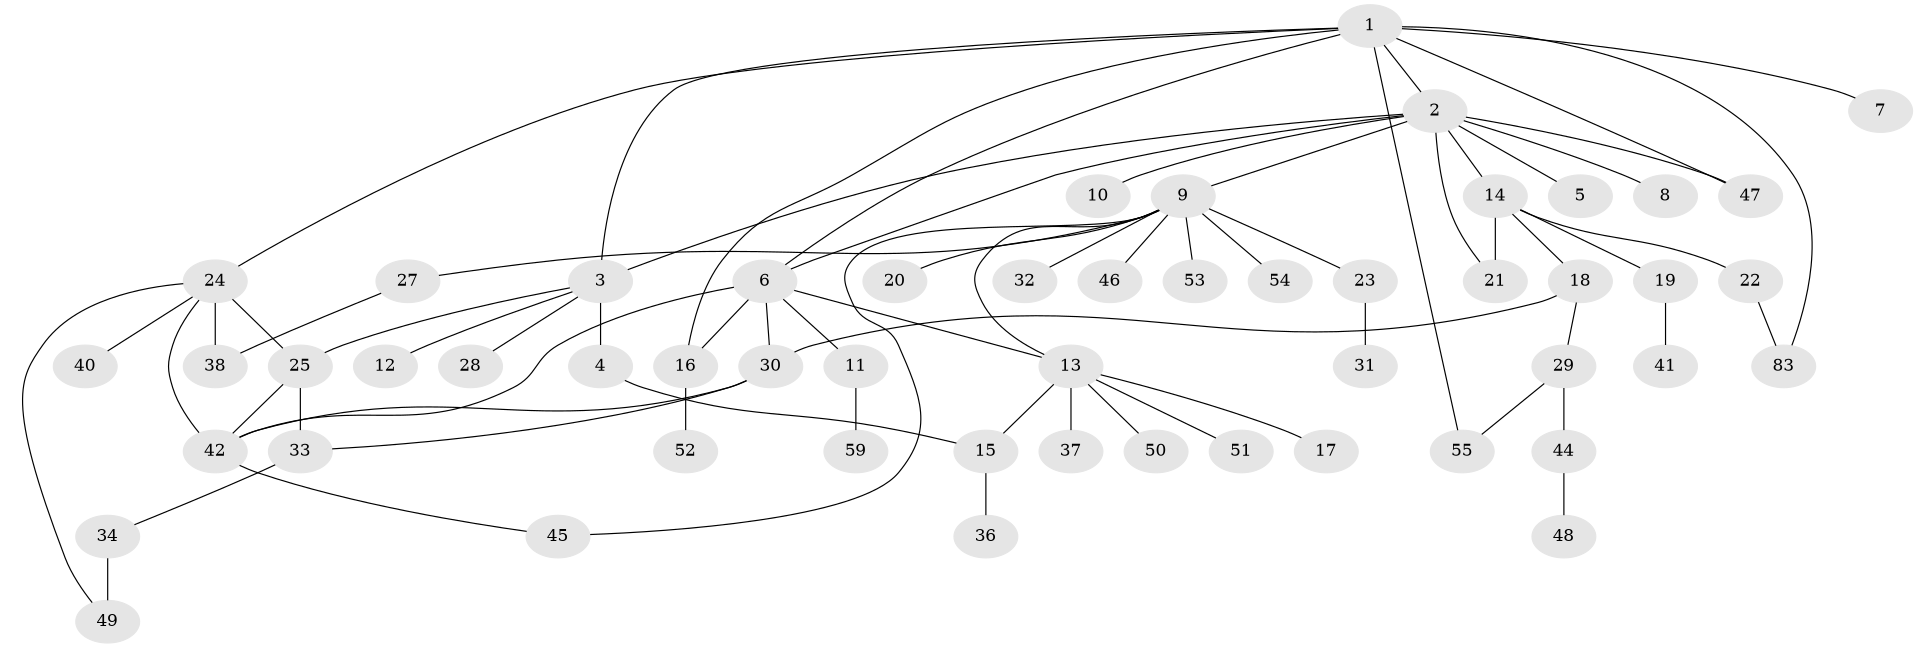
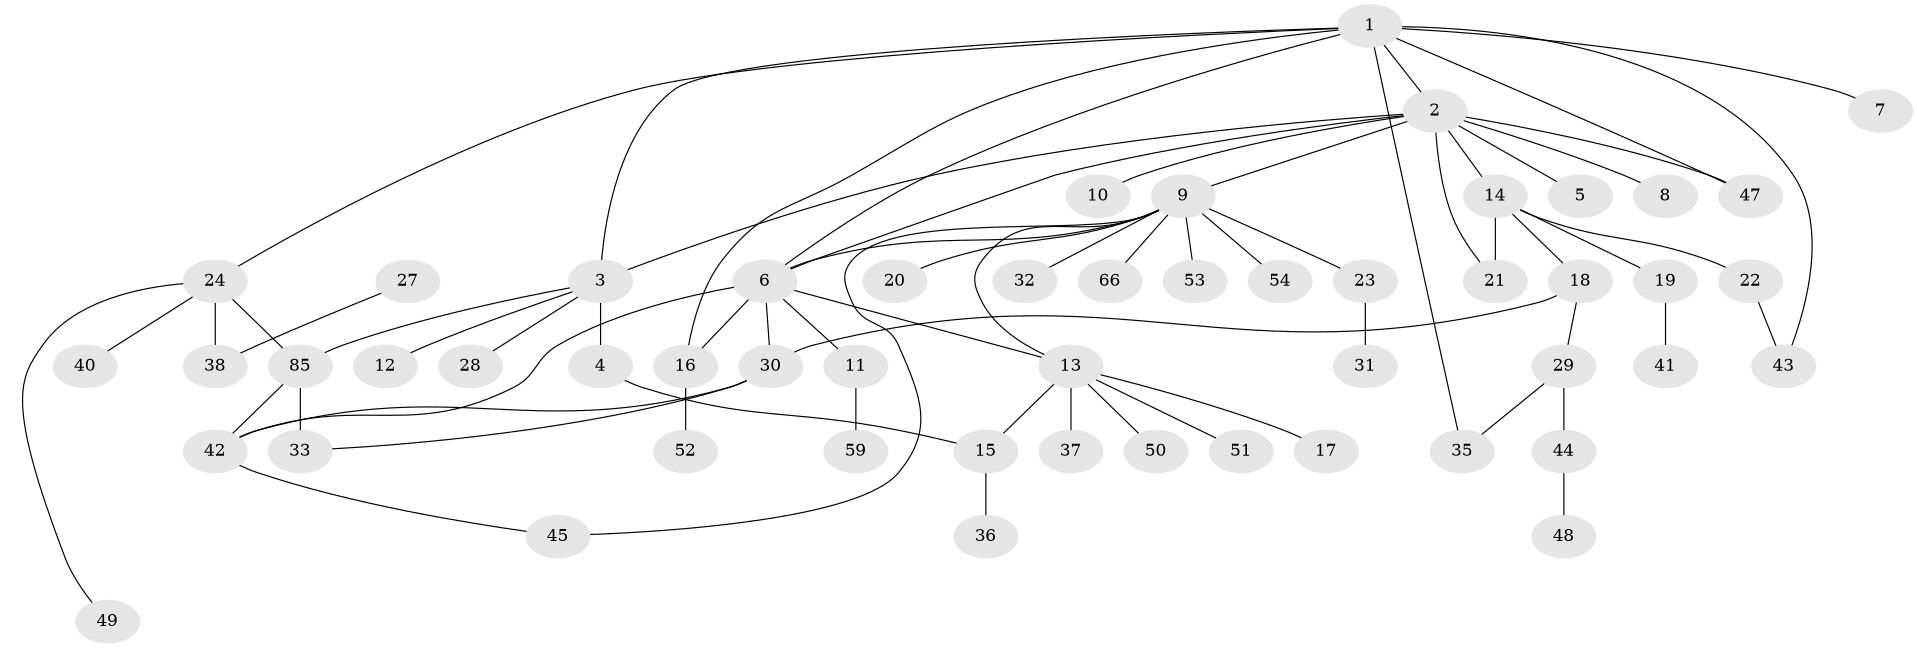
edge "9" -- "27": now "9" -- "6"
node "46": label "46" -> "66"
edge "24" -- "42": removed
node "25": label "25" -> "85"
node "83": label "83" -> "43"
node "55": label "55" -> "35"
node "34": removed
